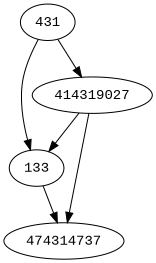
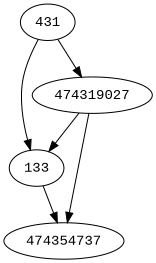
node "414319027": label "414319027" -> "474319027"
node "474314737": label "474314737" -> "474354737"
